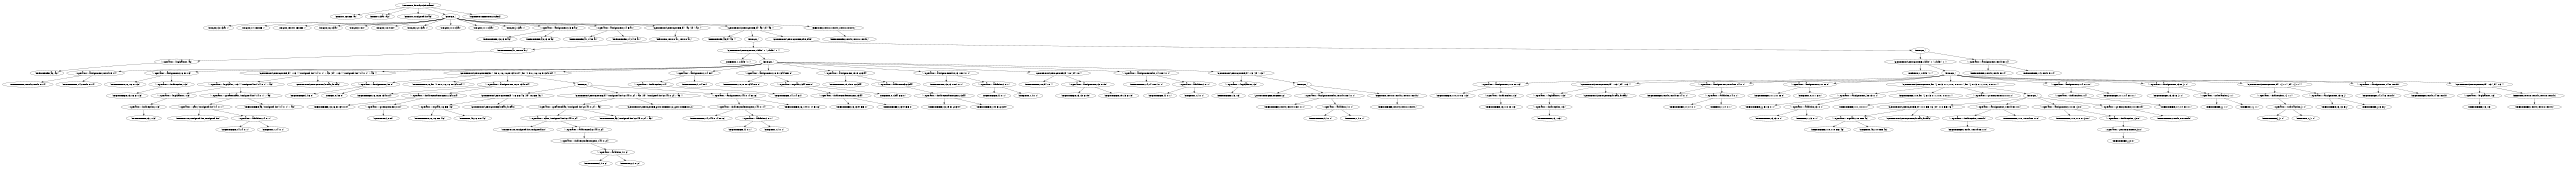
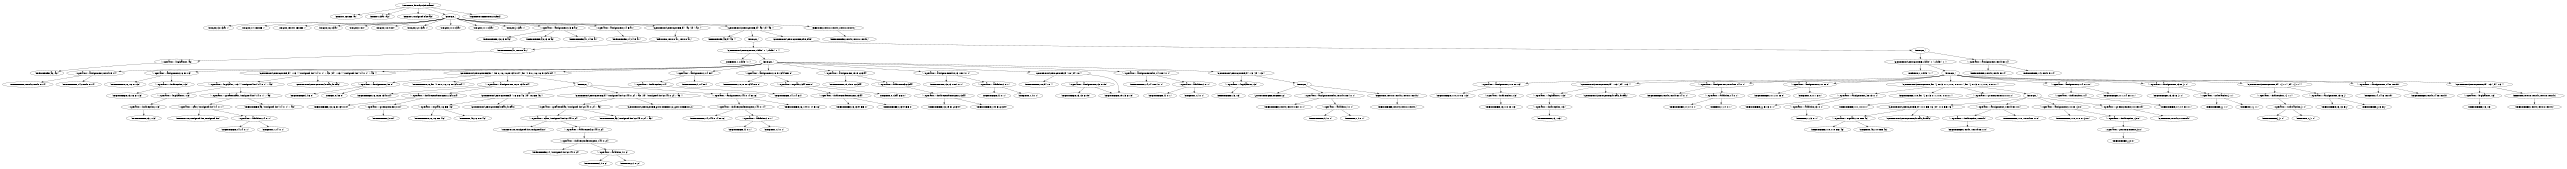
node "(PARAM,unsigned int a3)": label "(PARAM,unsigned int a3)" -> "(PARAM,unsigned else a3)"
edge "(<operator>.assignment,v4 = a1)" -> "(IDENTIFIER,a1,v4 = a1)": now "(<operator>.assignment,v3 = a2)" -> "(IDENTIFIER,a1,v4 = a1)"
edge "(CONTROL_STRUCTURE,if ( v8 ),if ( v8 ))" -> "(<operator>.assignment,v3 = v9)": now "(CONTROL_STRUCTURE,if ( v8 ),if ( v8 ))" -> "(IDENTIFIER,v9,v3 = v9)"
node "(IDENTIFIER,v4,v4 = result)": label "(IDENTIFIER,v4,v4 = result)" -> "(LITERAL,v4,v4 = result)"
node "(CONTROL,i,++i)": label "(CONTROL,i,++i)" -> "(IDENTIFIER,i,++i)"
node "(IDENTIFIER,v3,v3 + 1)": removed
node "(IDENTIFIER,result,++result)": label "(IDENTIFIER,result,++result)" -> "(CONTROL,result,++result)"
node "(IDENTIFIER,v4,(unsigned int)&v4[i + 2])": added
